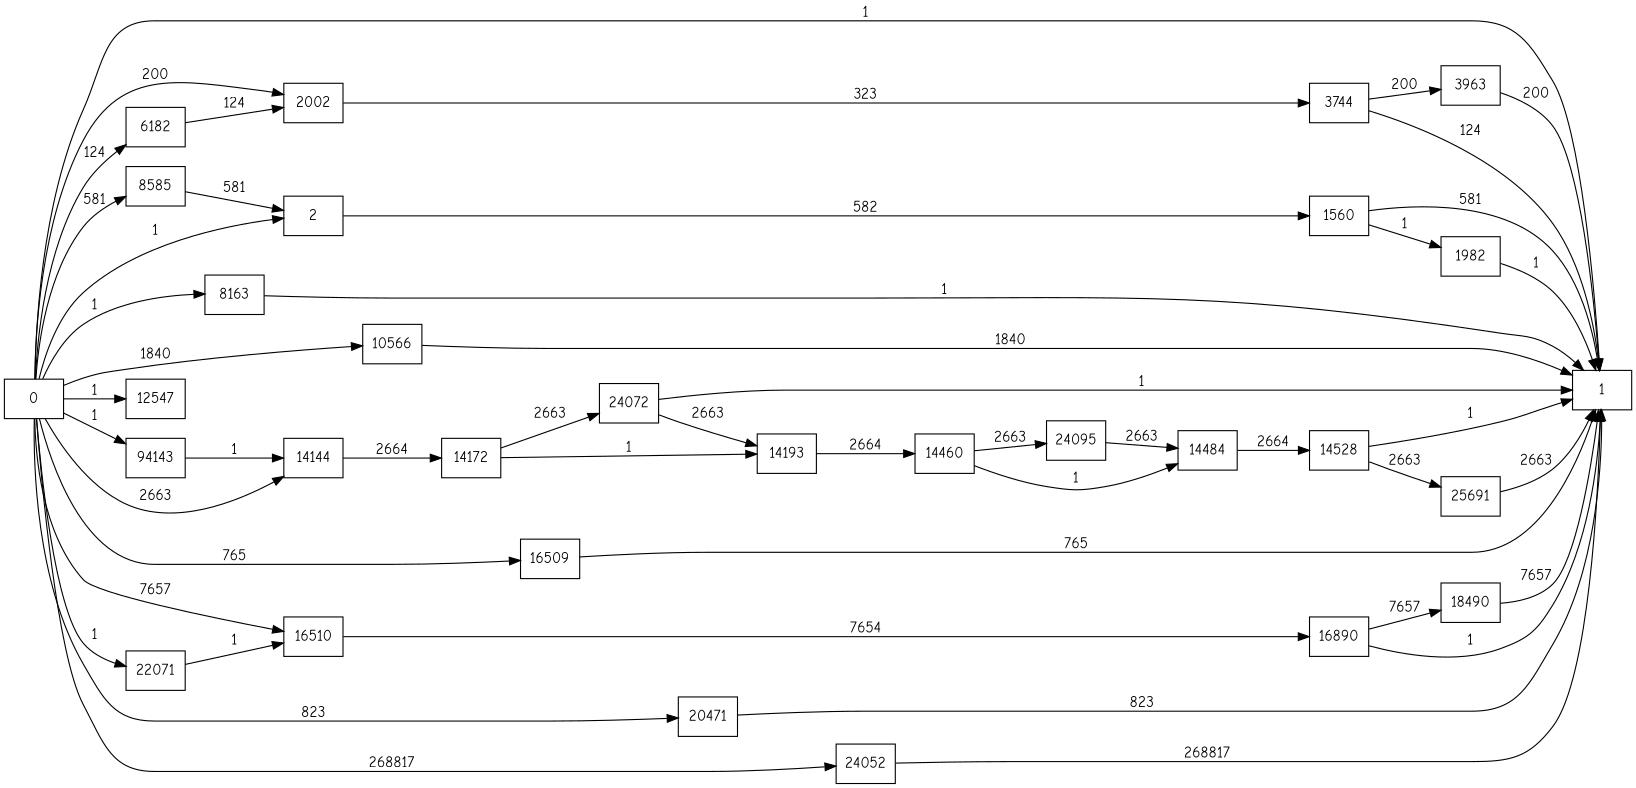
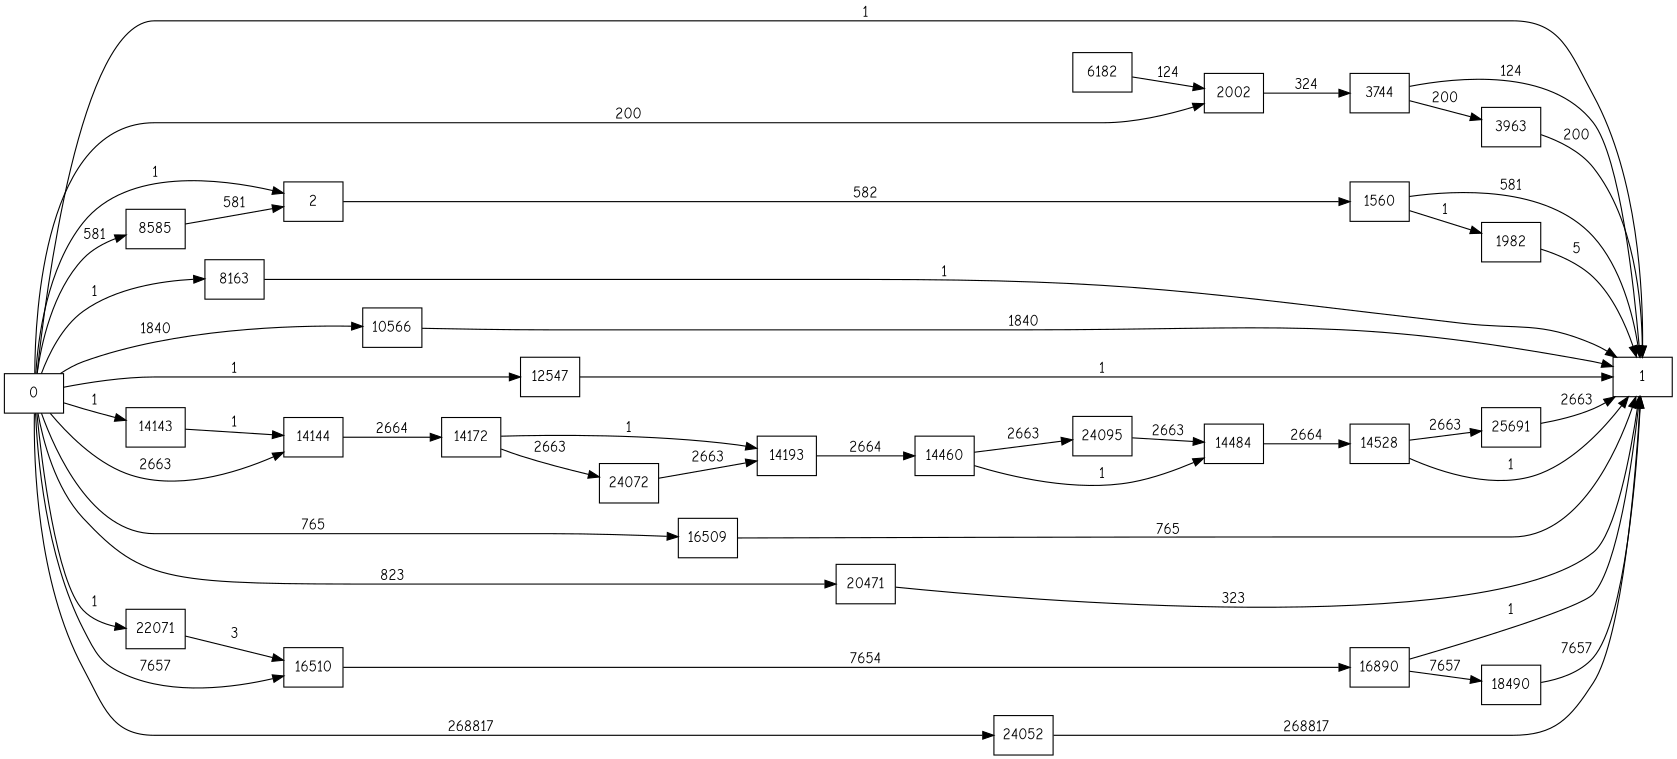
edge "2002" -> "3744": label "323" -> "324"
edge "0" -> "6182": removed, label "124"
edge "1982" -> "1": label "1" -> "5"
edge "24072" -> "1": now "12547" -> "1"
node "94143": label "94143" -> "14143"
edge "22071" -> "16510": label "1" -> "3"
edge "20471" -> "1": label "823" -> "323"
